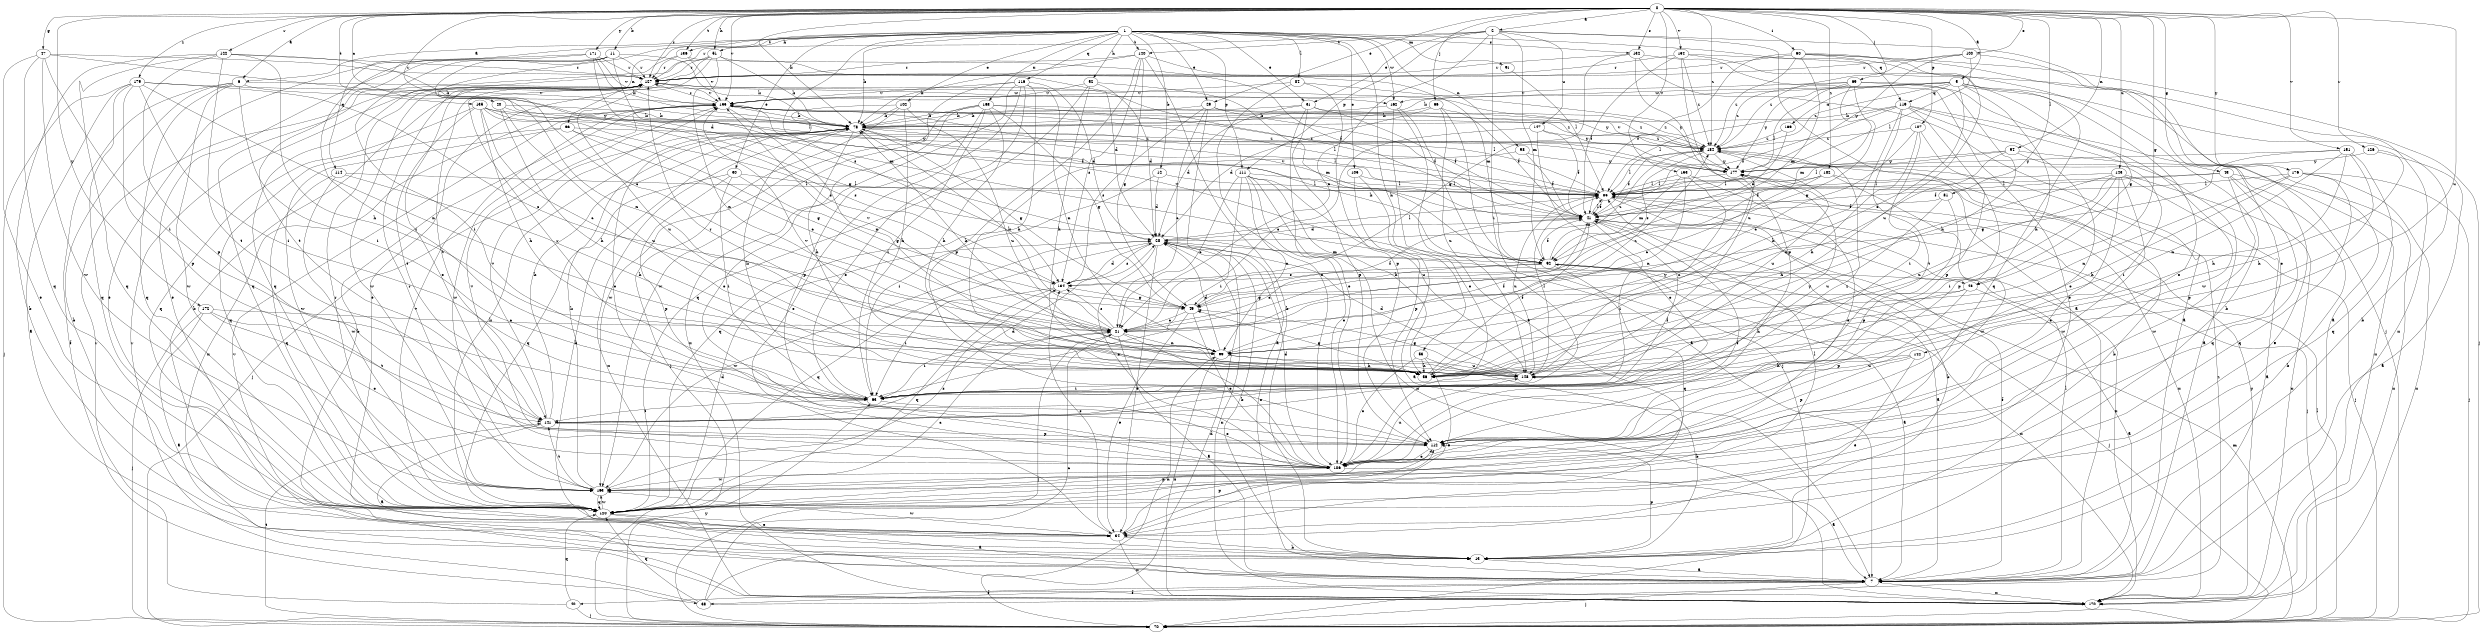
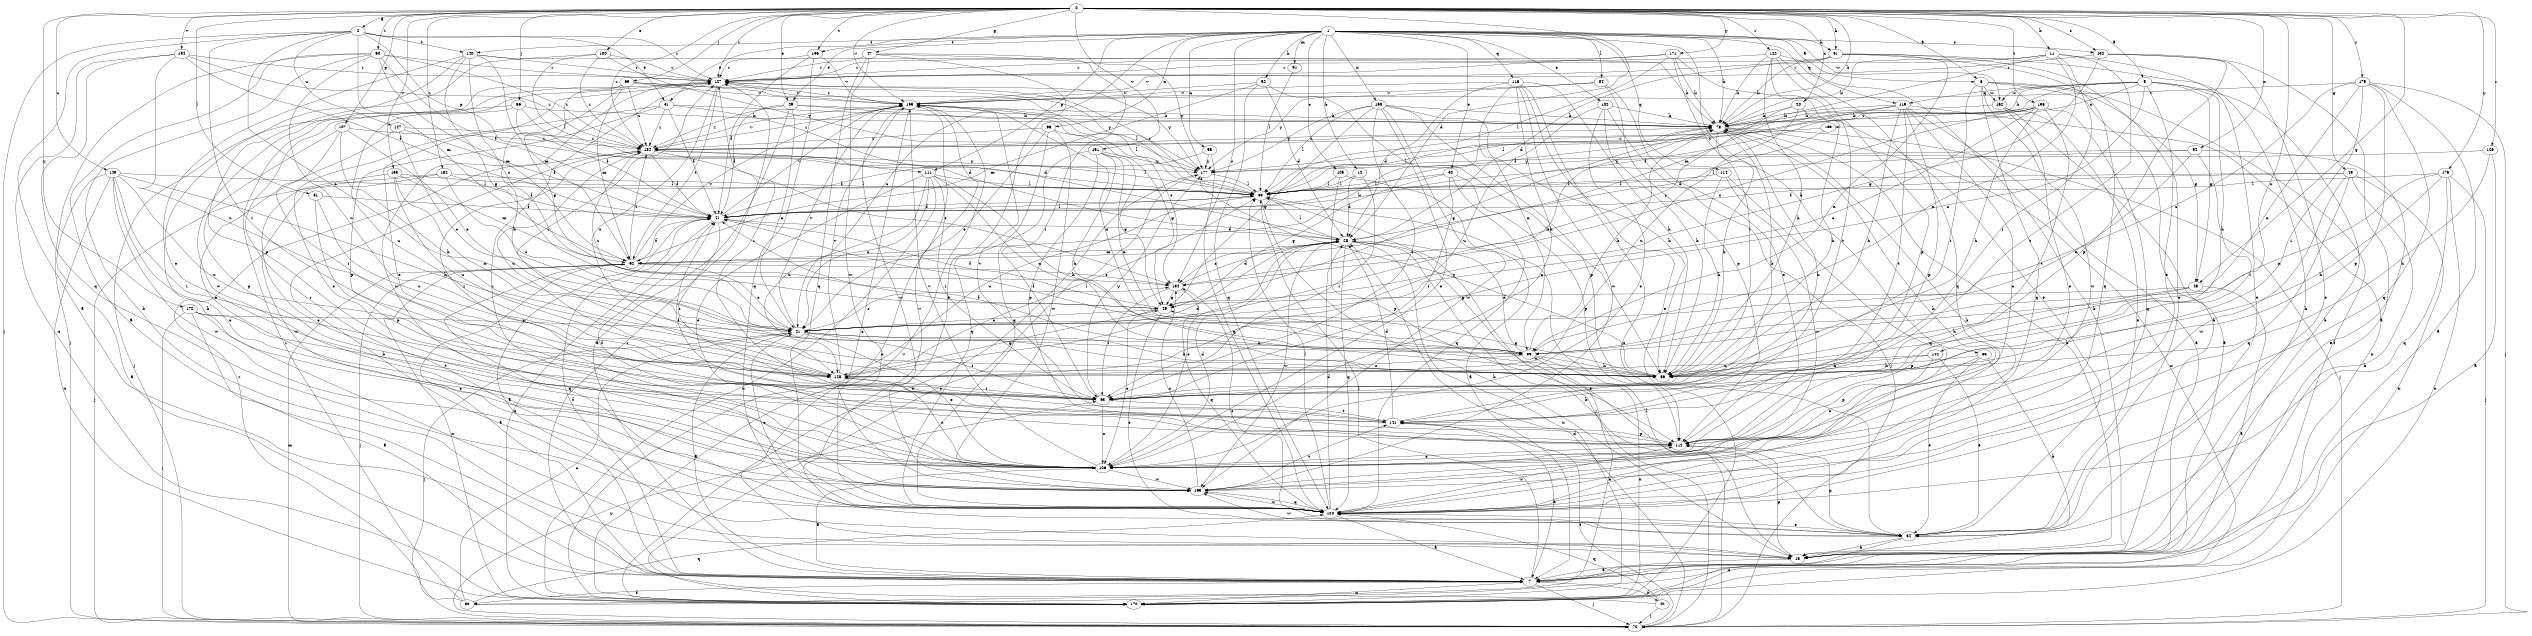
edge "127" -> "141": now "127" -> "92"
edge "155" -> "13": label "b" -> "c"
edge "21" -> "56": added, label "h"
edge "120" -> "112": label "p" -> "w"
